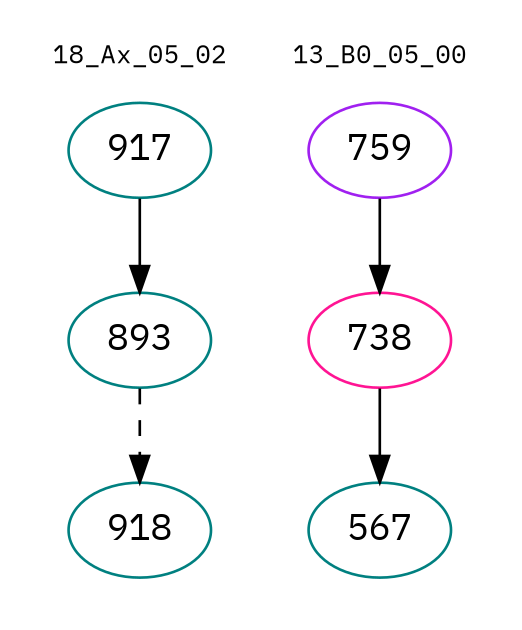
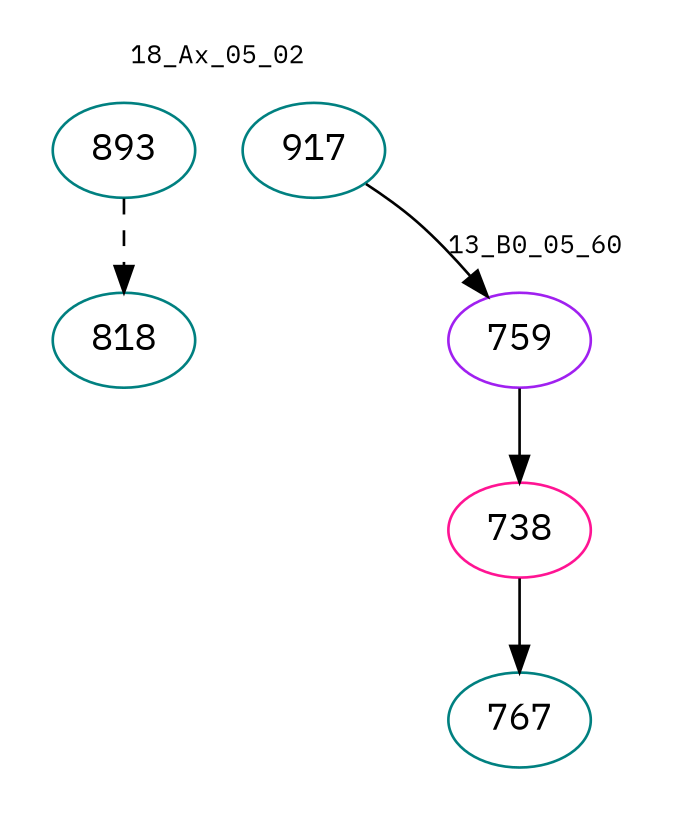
cluster "13_B0_05_00": label "13_B0_05_00" -> "13_B0_05_60"
edge "917" -> "893": now "917" -> "759"
node "918": label "918" -> "818"
node "567": label "567" -> "767"
